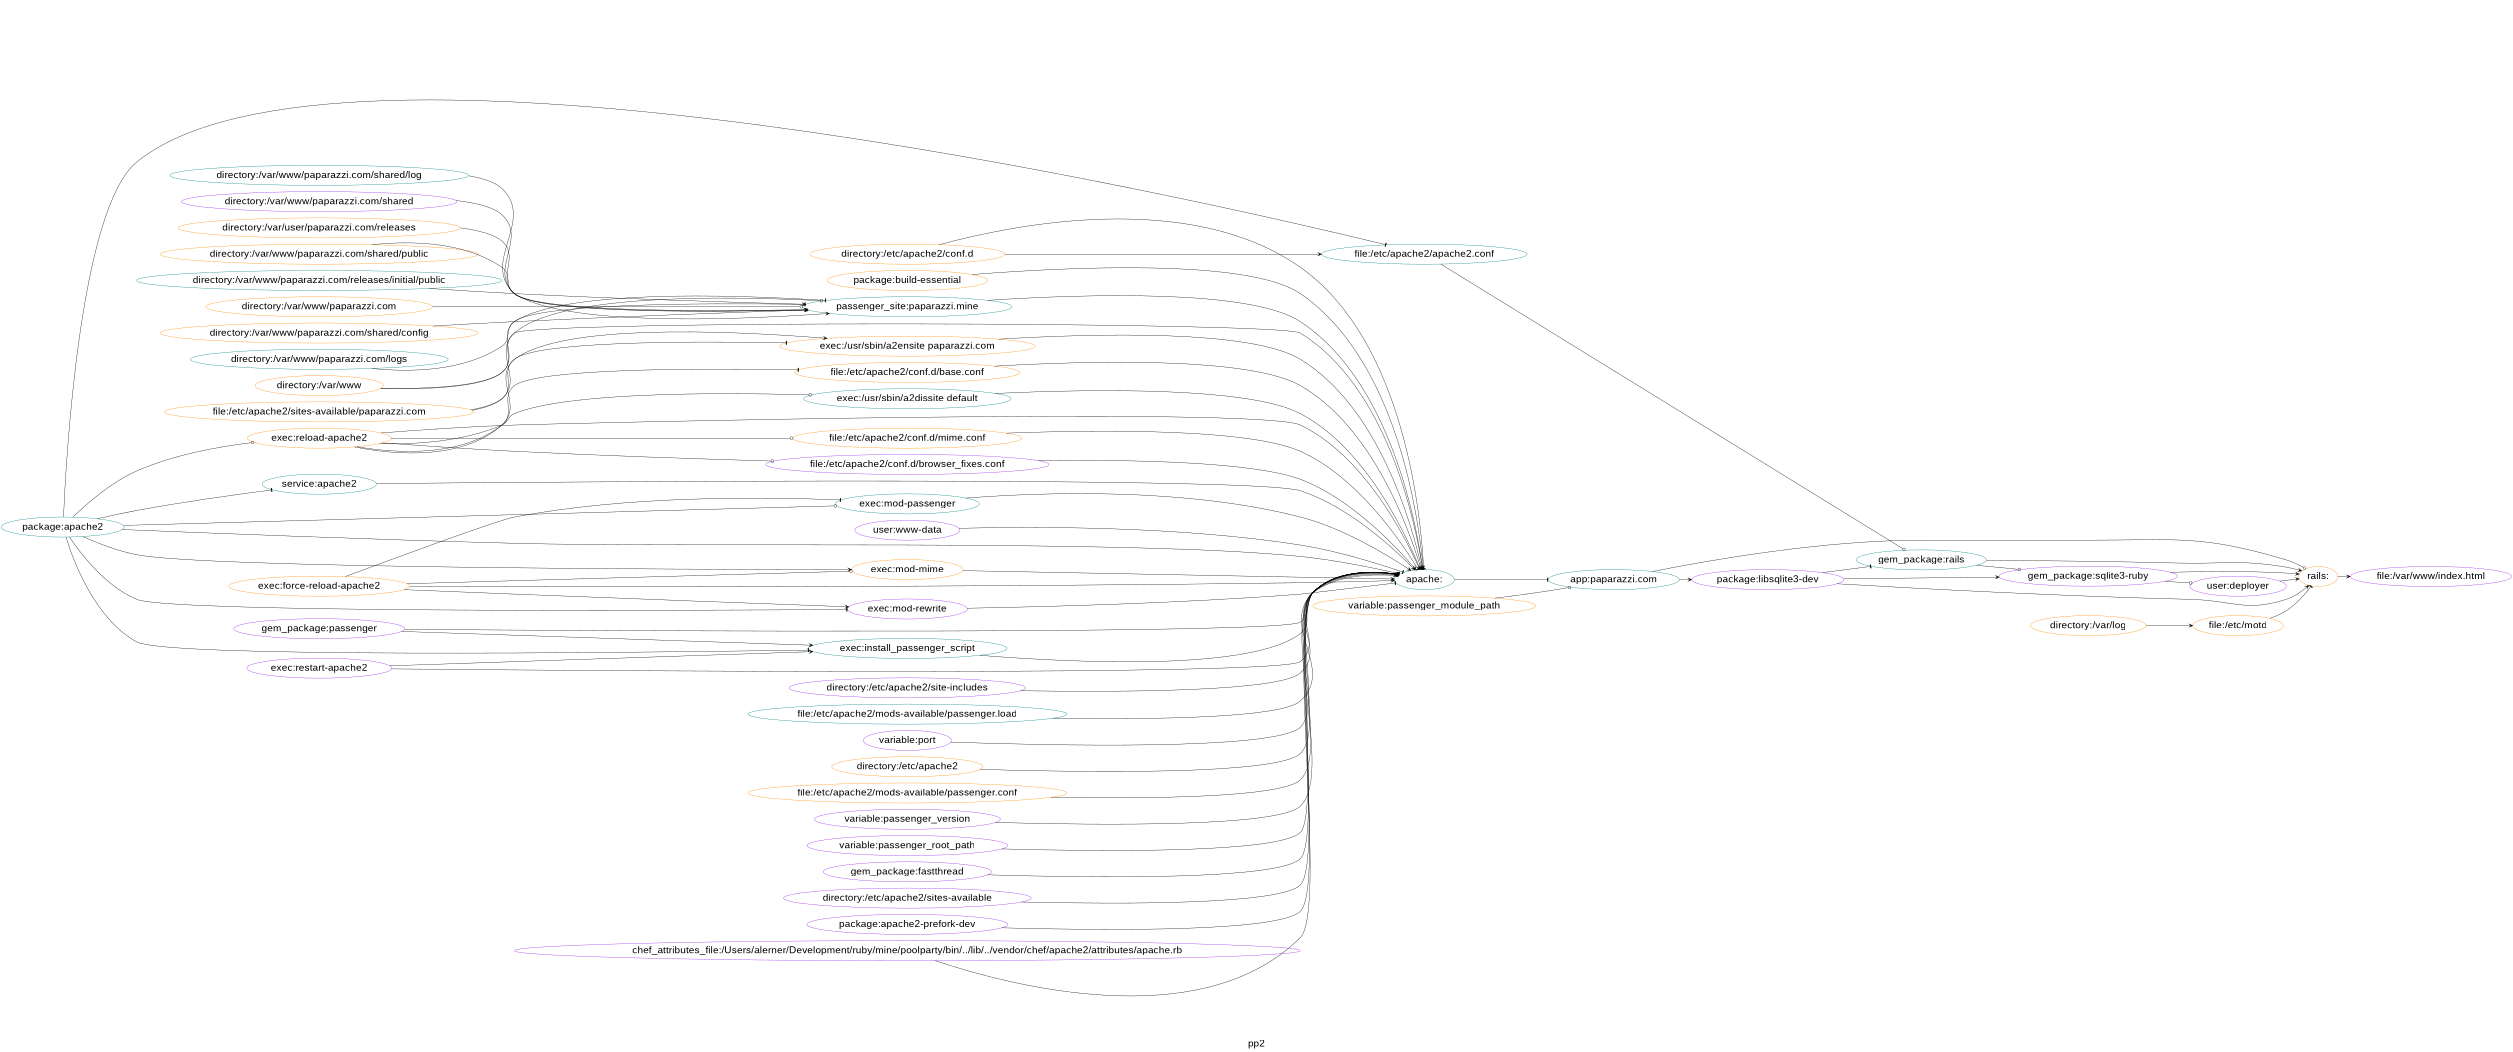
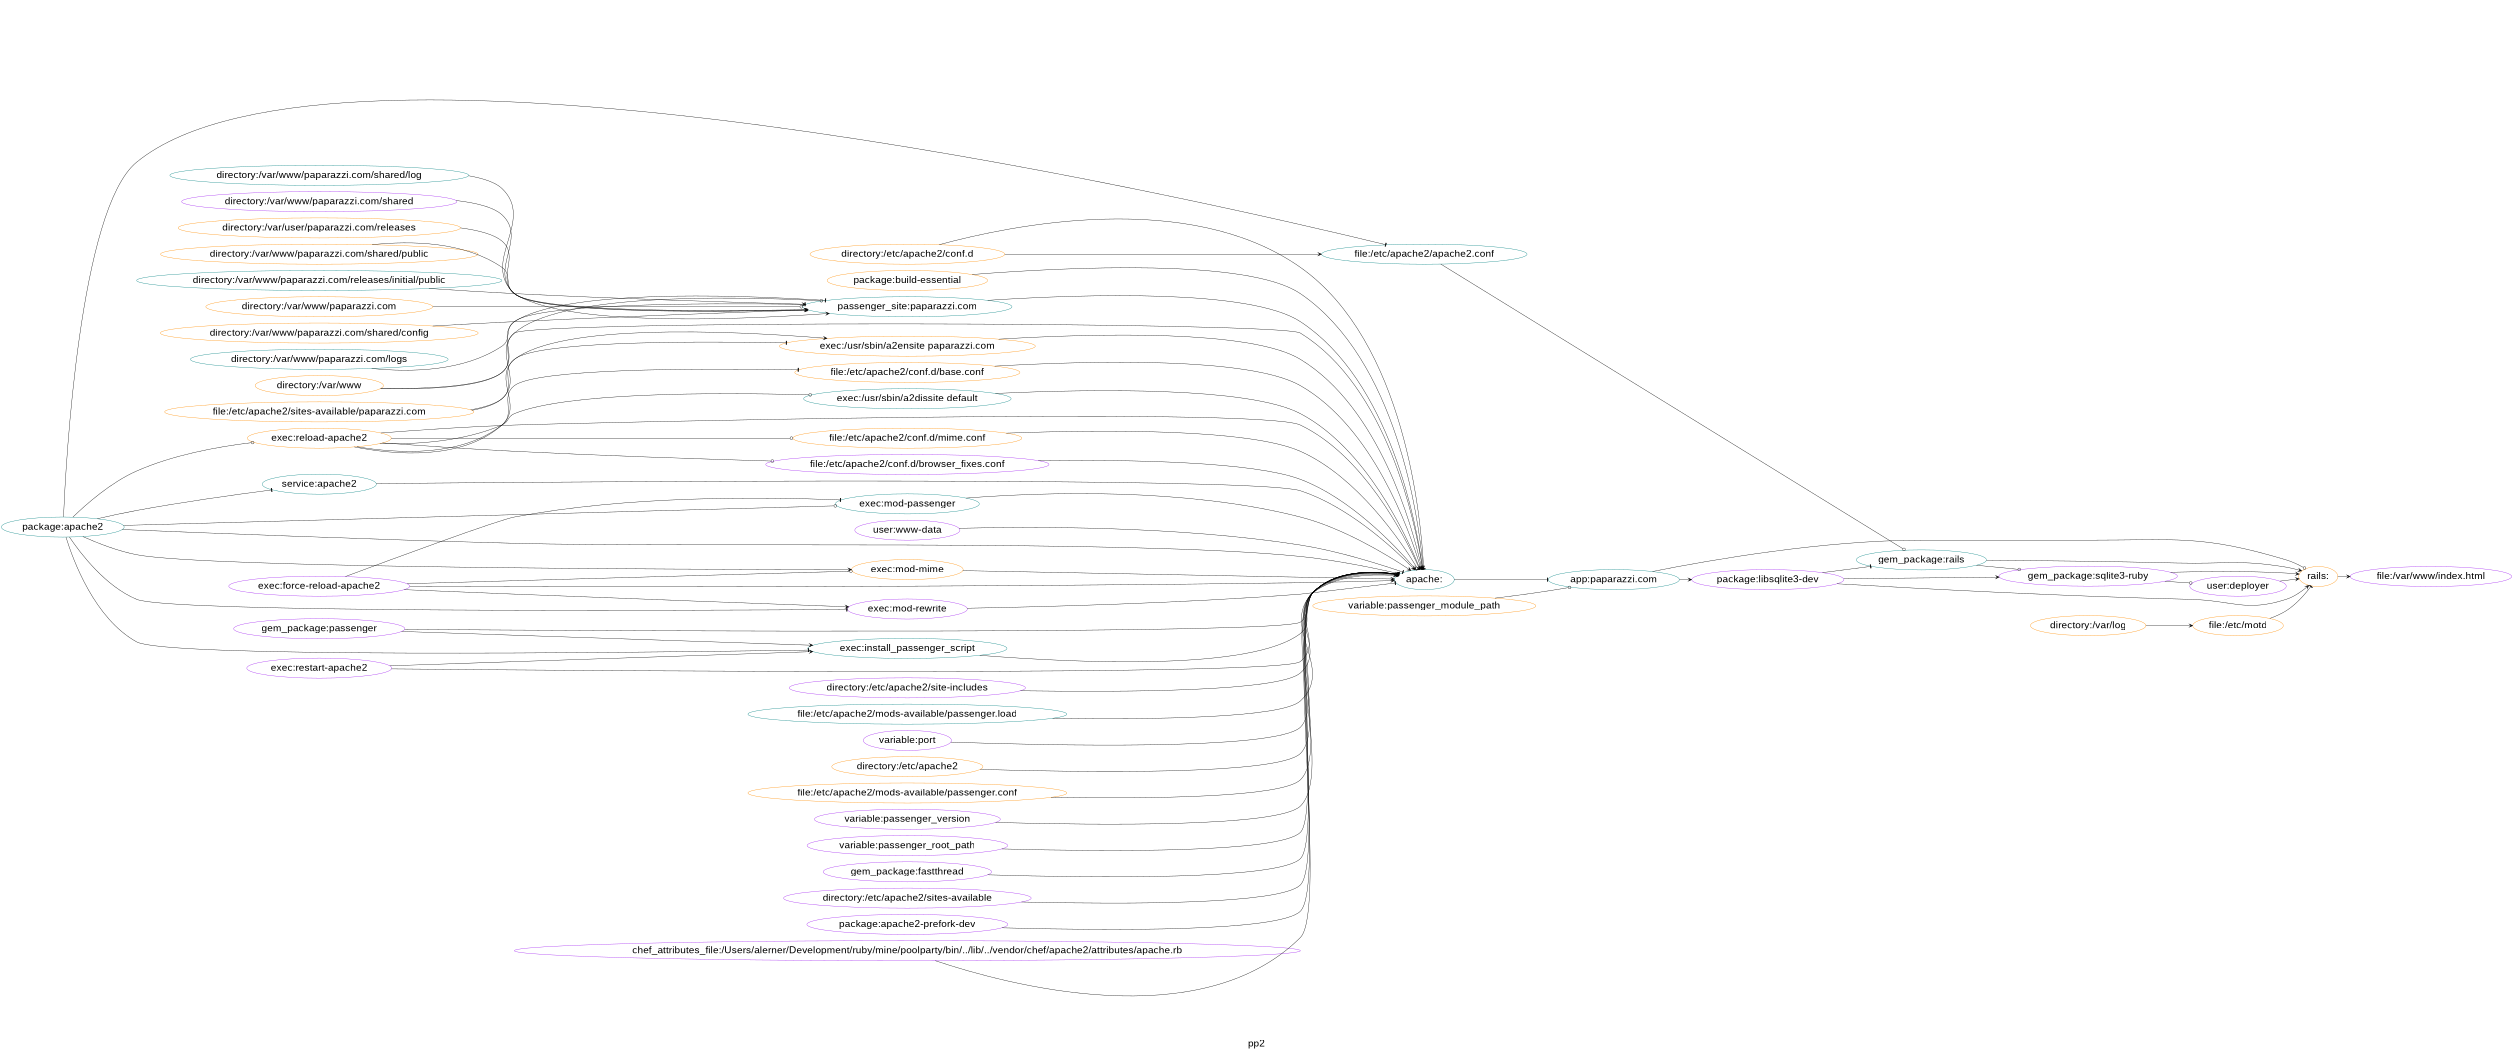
node "passenger_site:paparazzi.mine": label "passenger_site:paparazzi.mine" -> "passenger_site:paparazzi.com"
node "exec:force-reload-apache2": color darkorange -> purple
